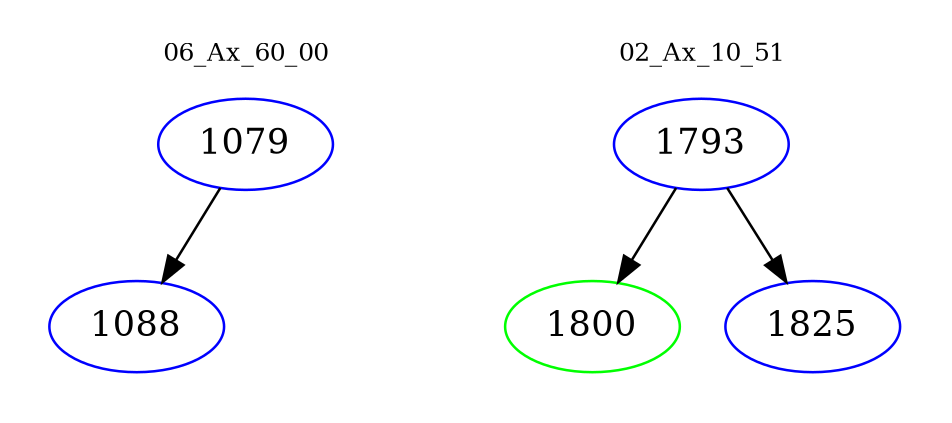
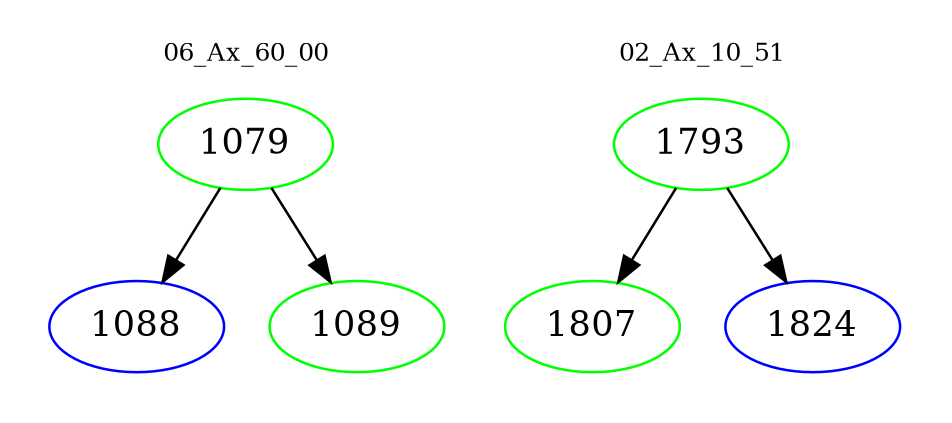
node "1079": color blue -> green
node "1793": color blue -> green
node "1089": added
node "1800": label "1800" -> "1807"
node "1825": label "1825" -> "1824"
